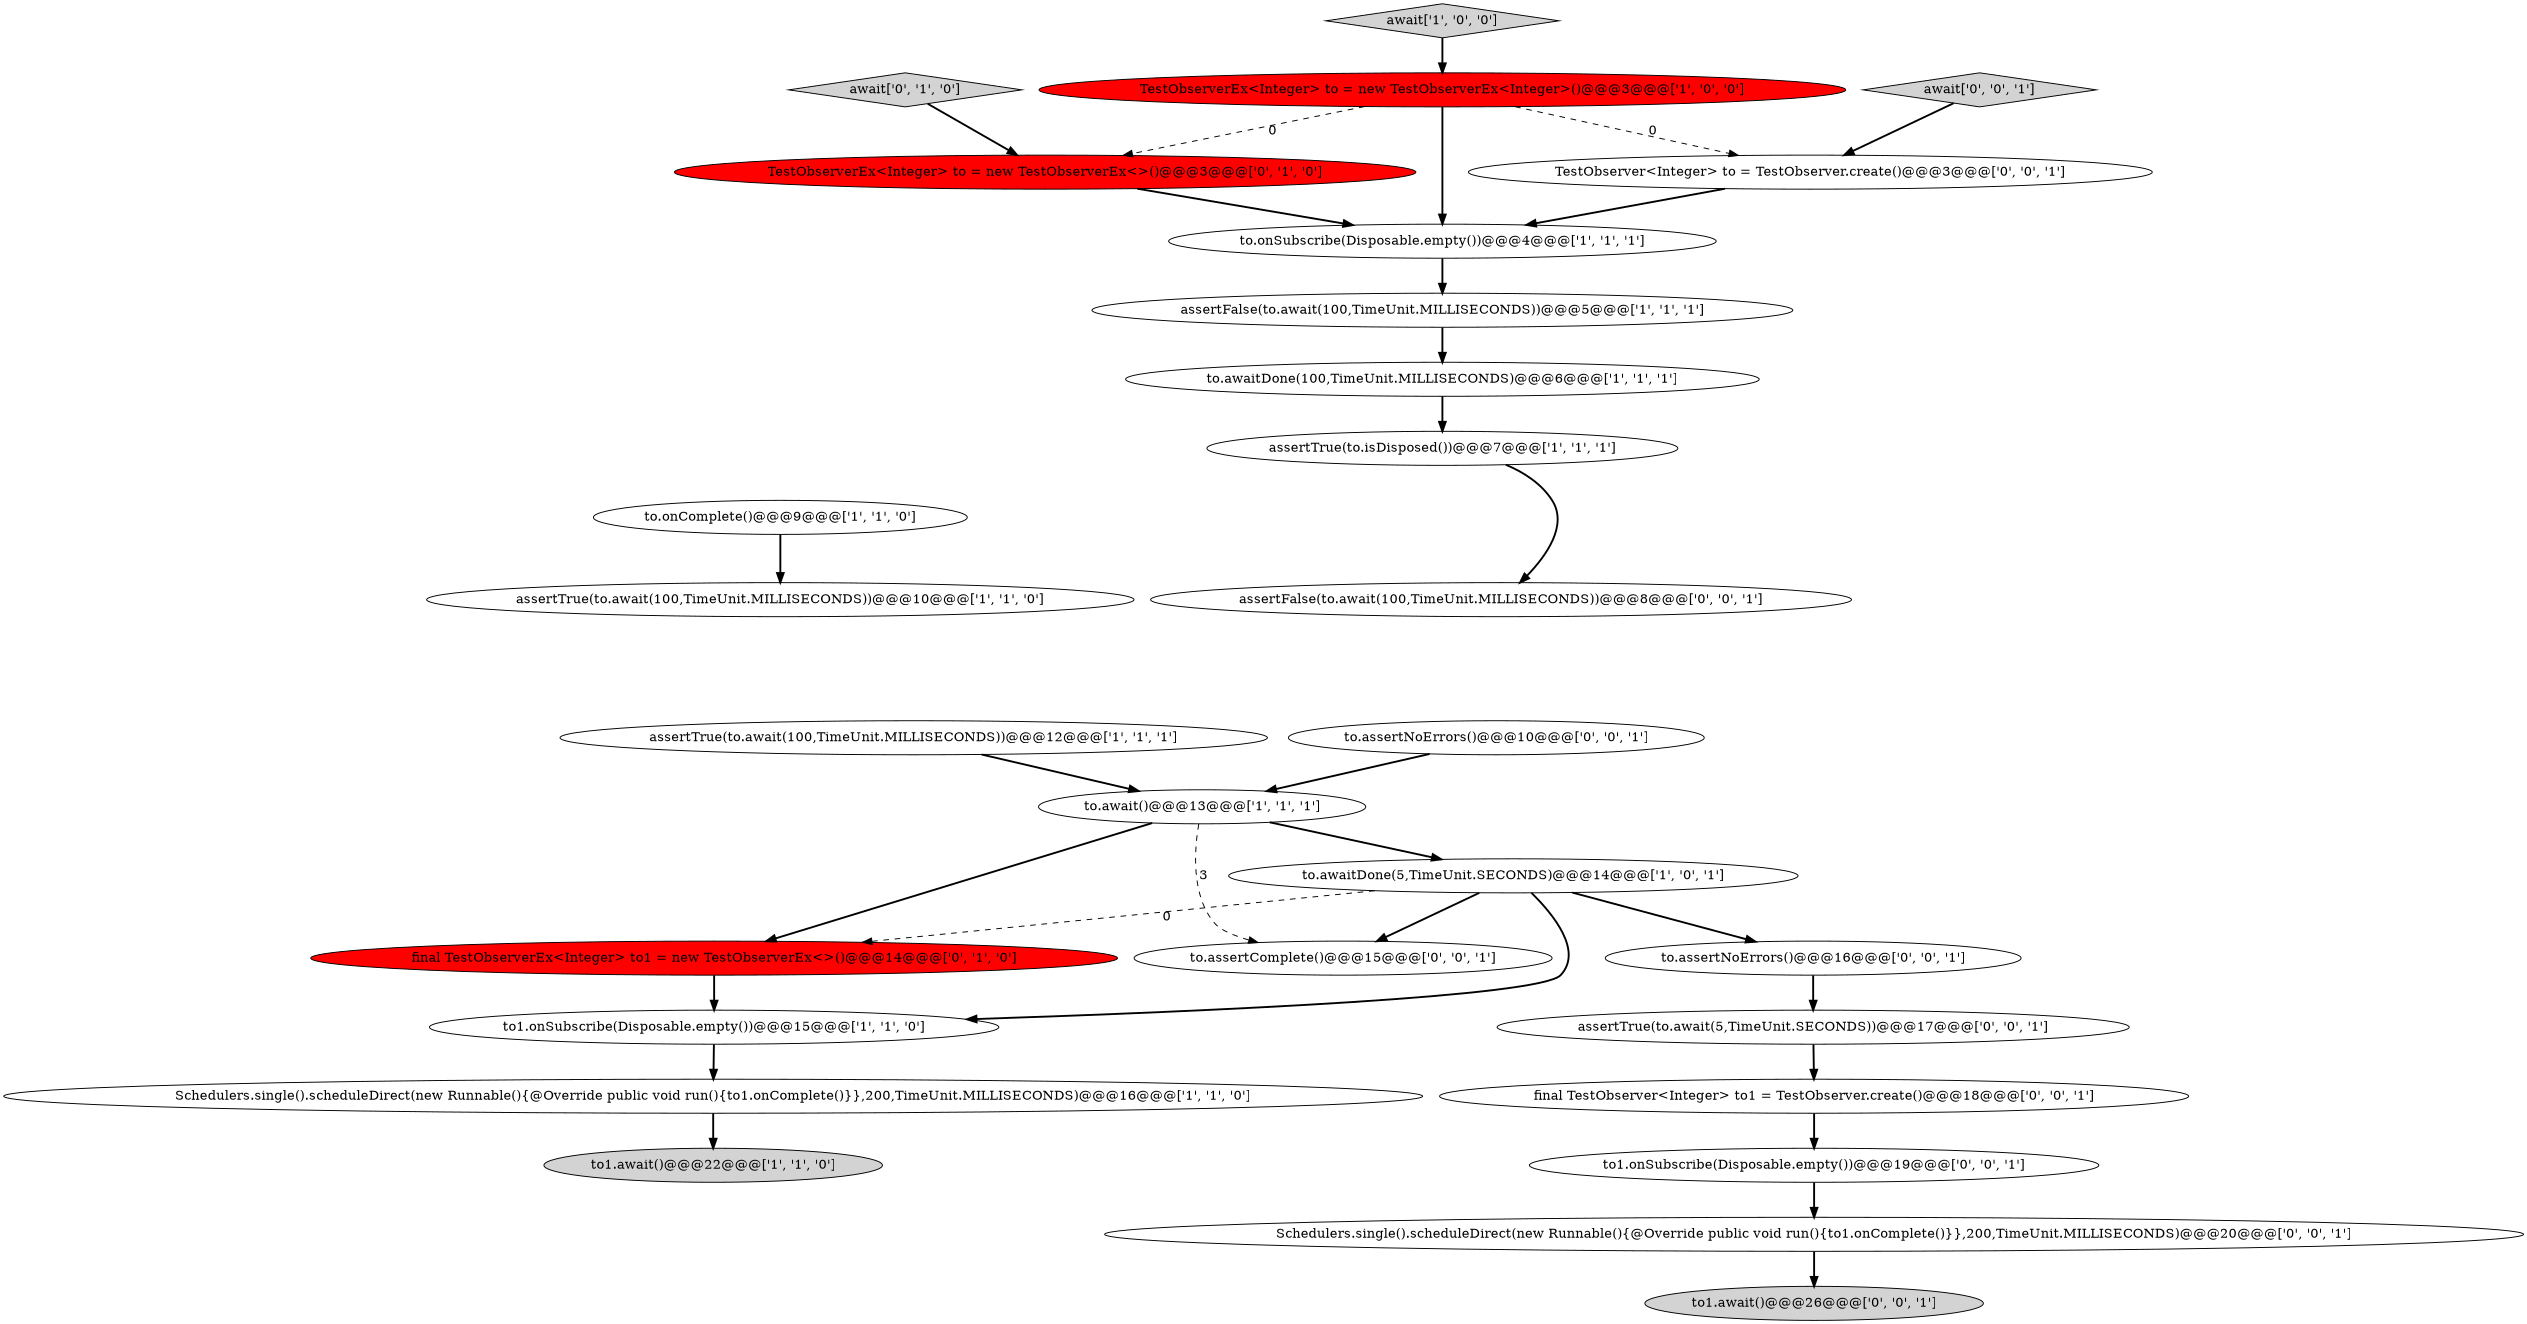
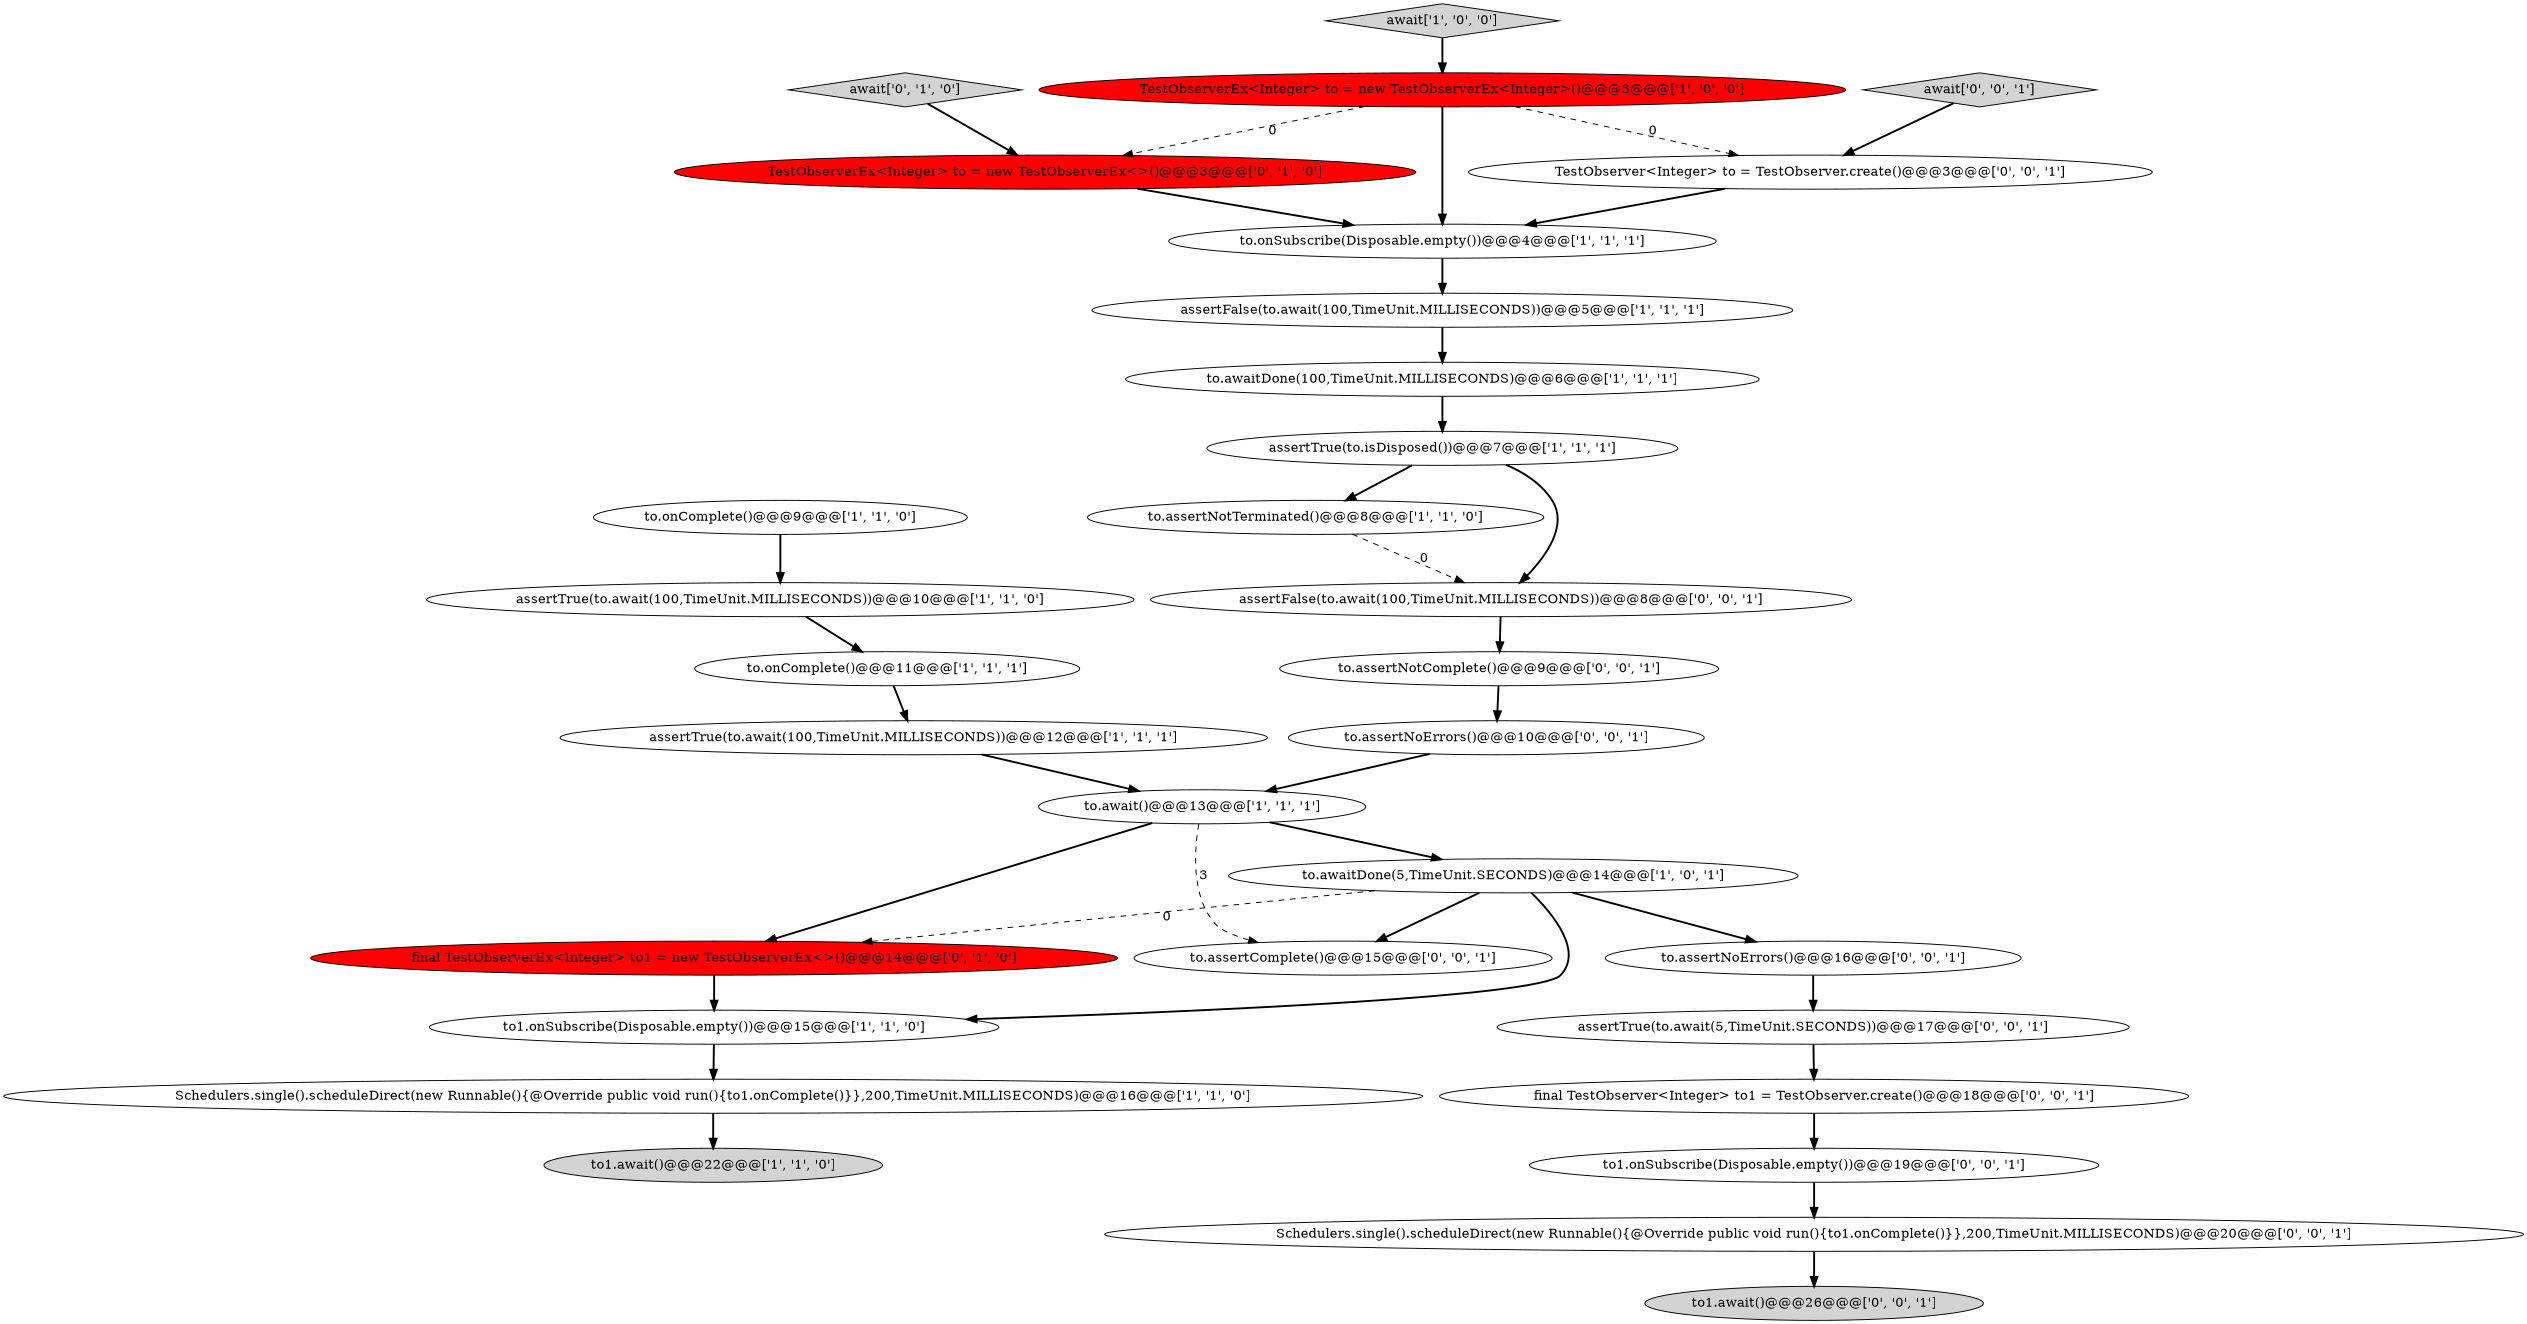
node "to.assertNotTerminated()@@@8@@@['1', '1', '0']": added
node "to.onComplete()@@@11@@@['1', '1', '1']": added
node "to.assertNotComplete()@@@9@@@['0', '0', '1']": added
